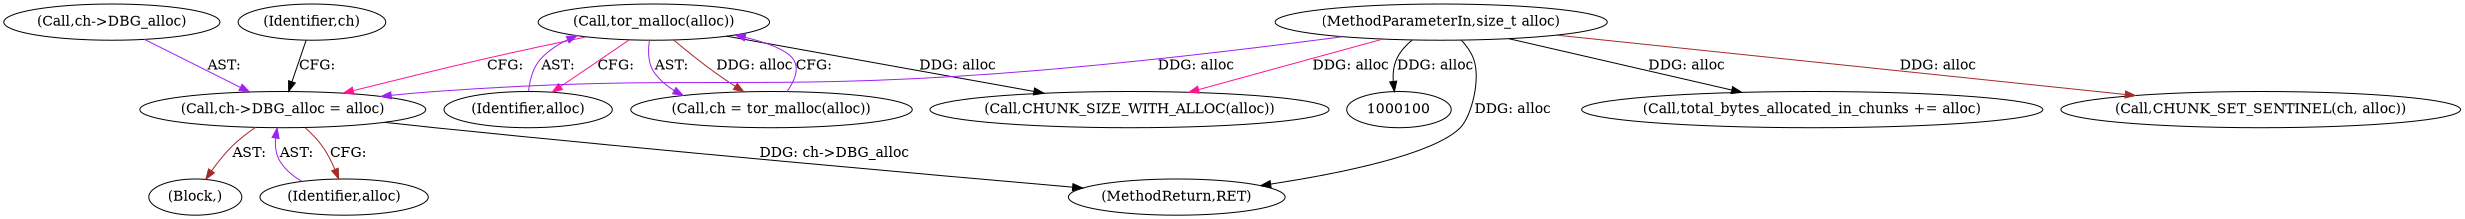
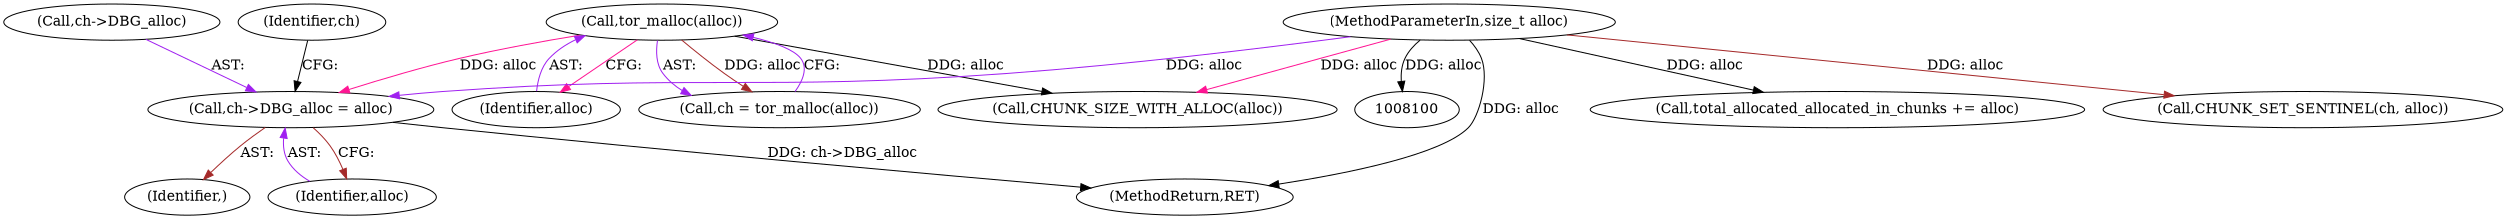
edge "(Call,tor_malloc(alloc))" -> "(Call,ch->DBG_alloc = alloc)": label "CFG: " -> "DDG: alloc"
node "1000100": label "1000100" -> "1008100"
node "(Call,total_bytes_allocated_in_chunks += alloc)": label "(Call,total_bytes_allocated_in_chunks += alloc)" -> "(Call,total_allocated_allocated_in_chunks += alloc)"
node "(Block,)": label "(Block,)" -> "(Identifier,)"
